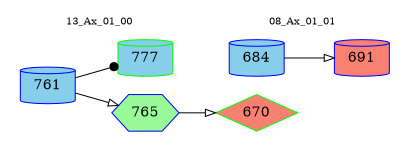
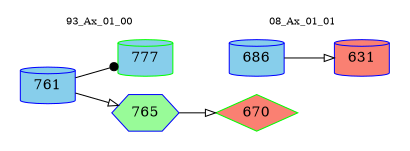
cluster "13_Ax_01_00": label "13_Ax_01_00" -> "93_Ax_01_00"
node "684": label "684" -> "686"
node "691": label "691" -> "631"
